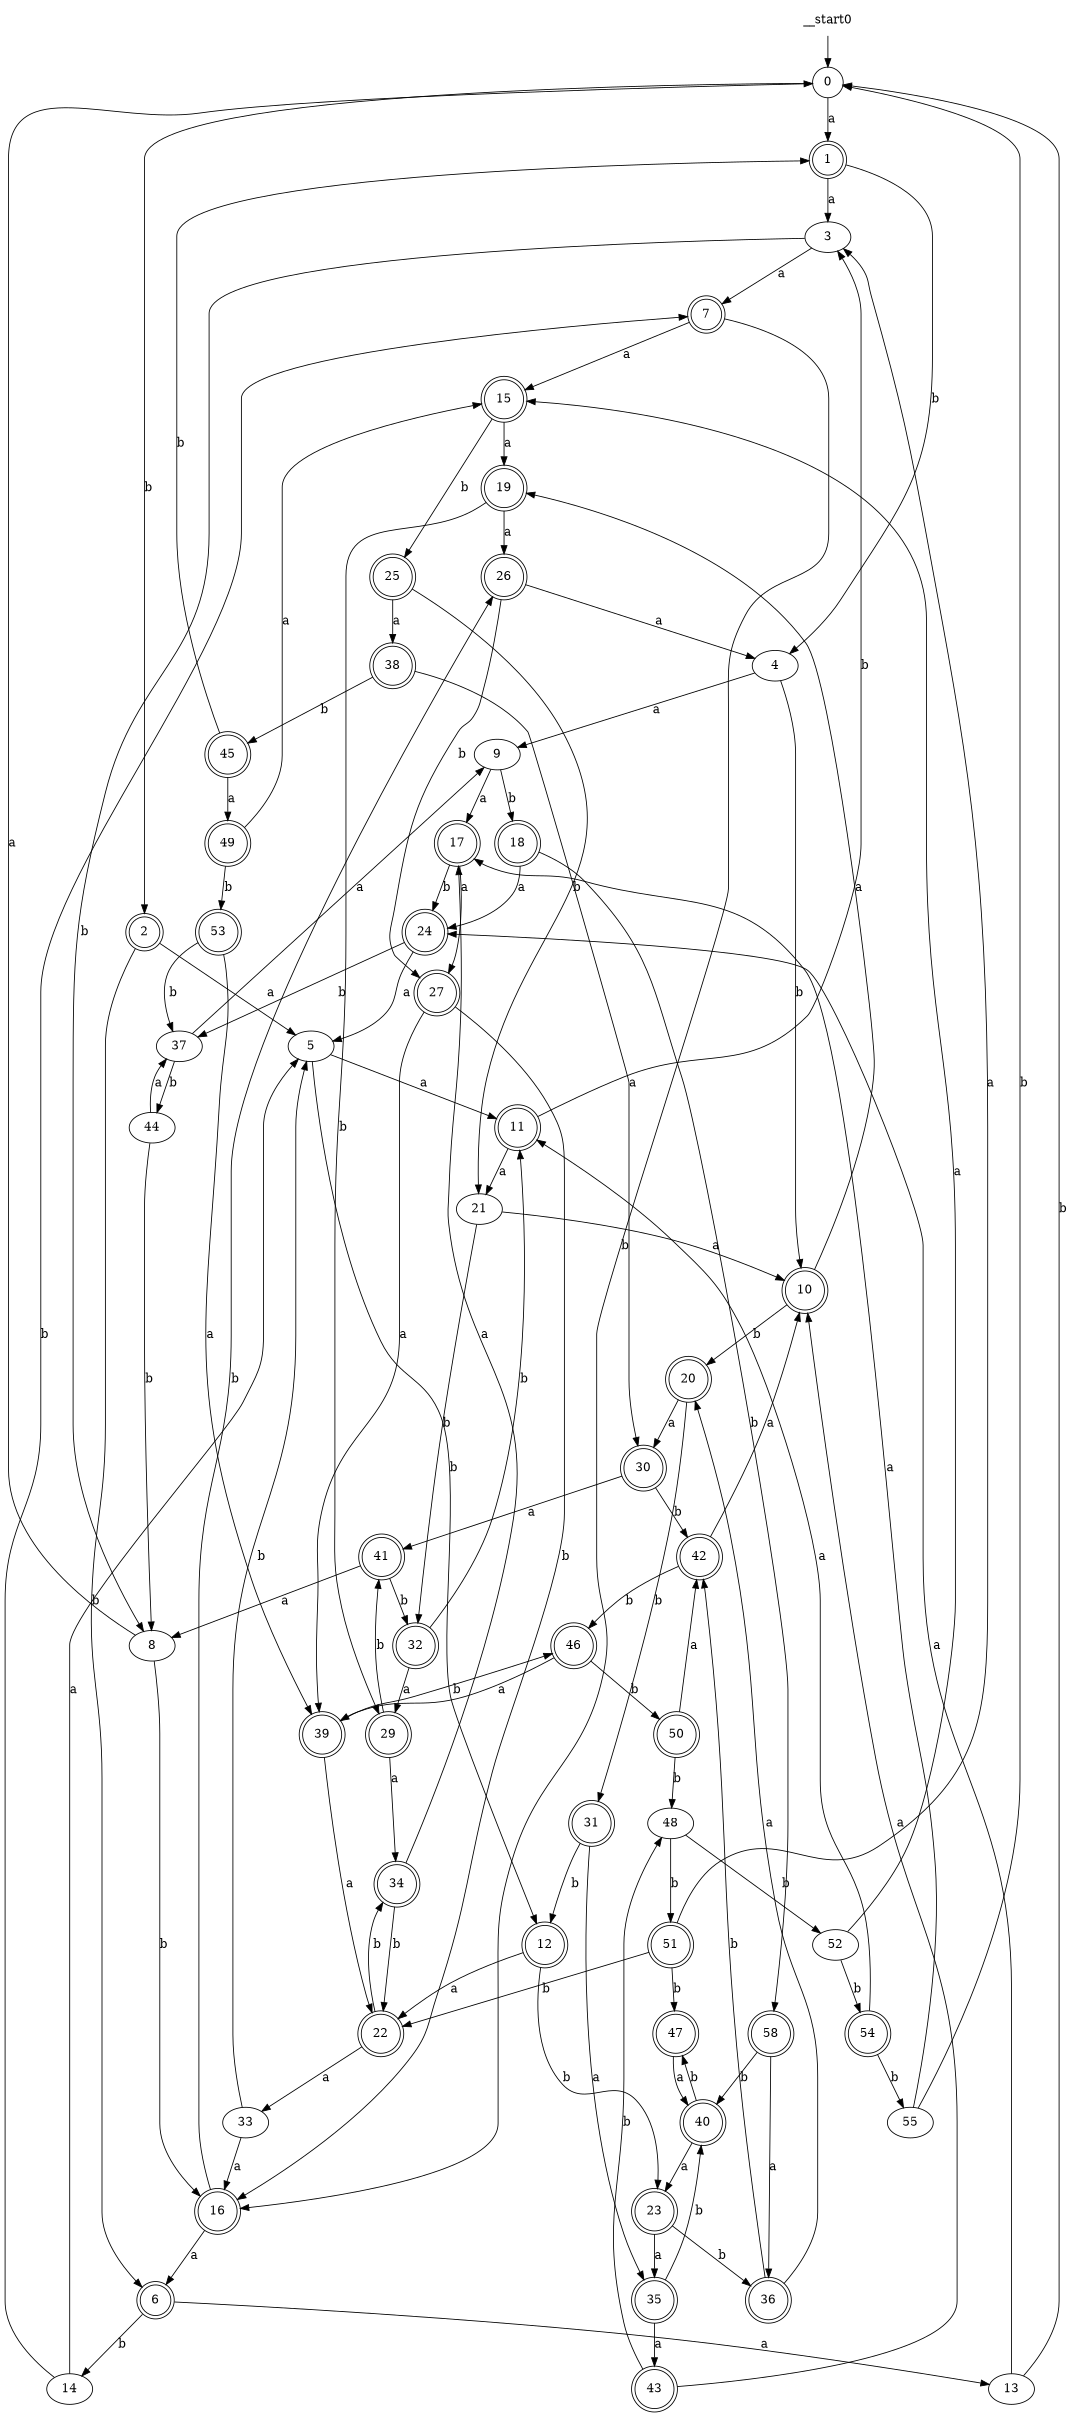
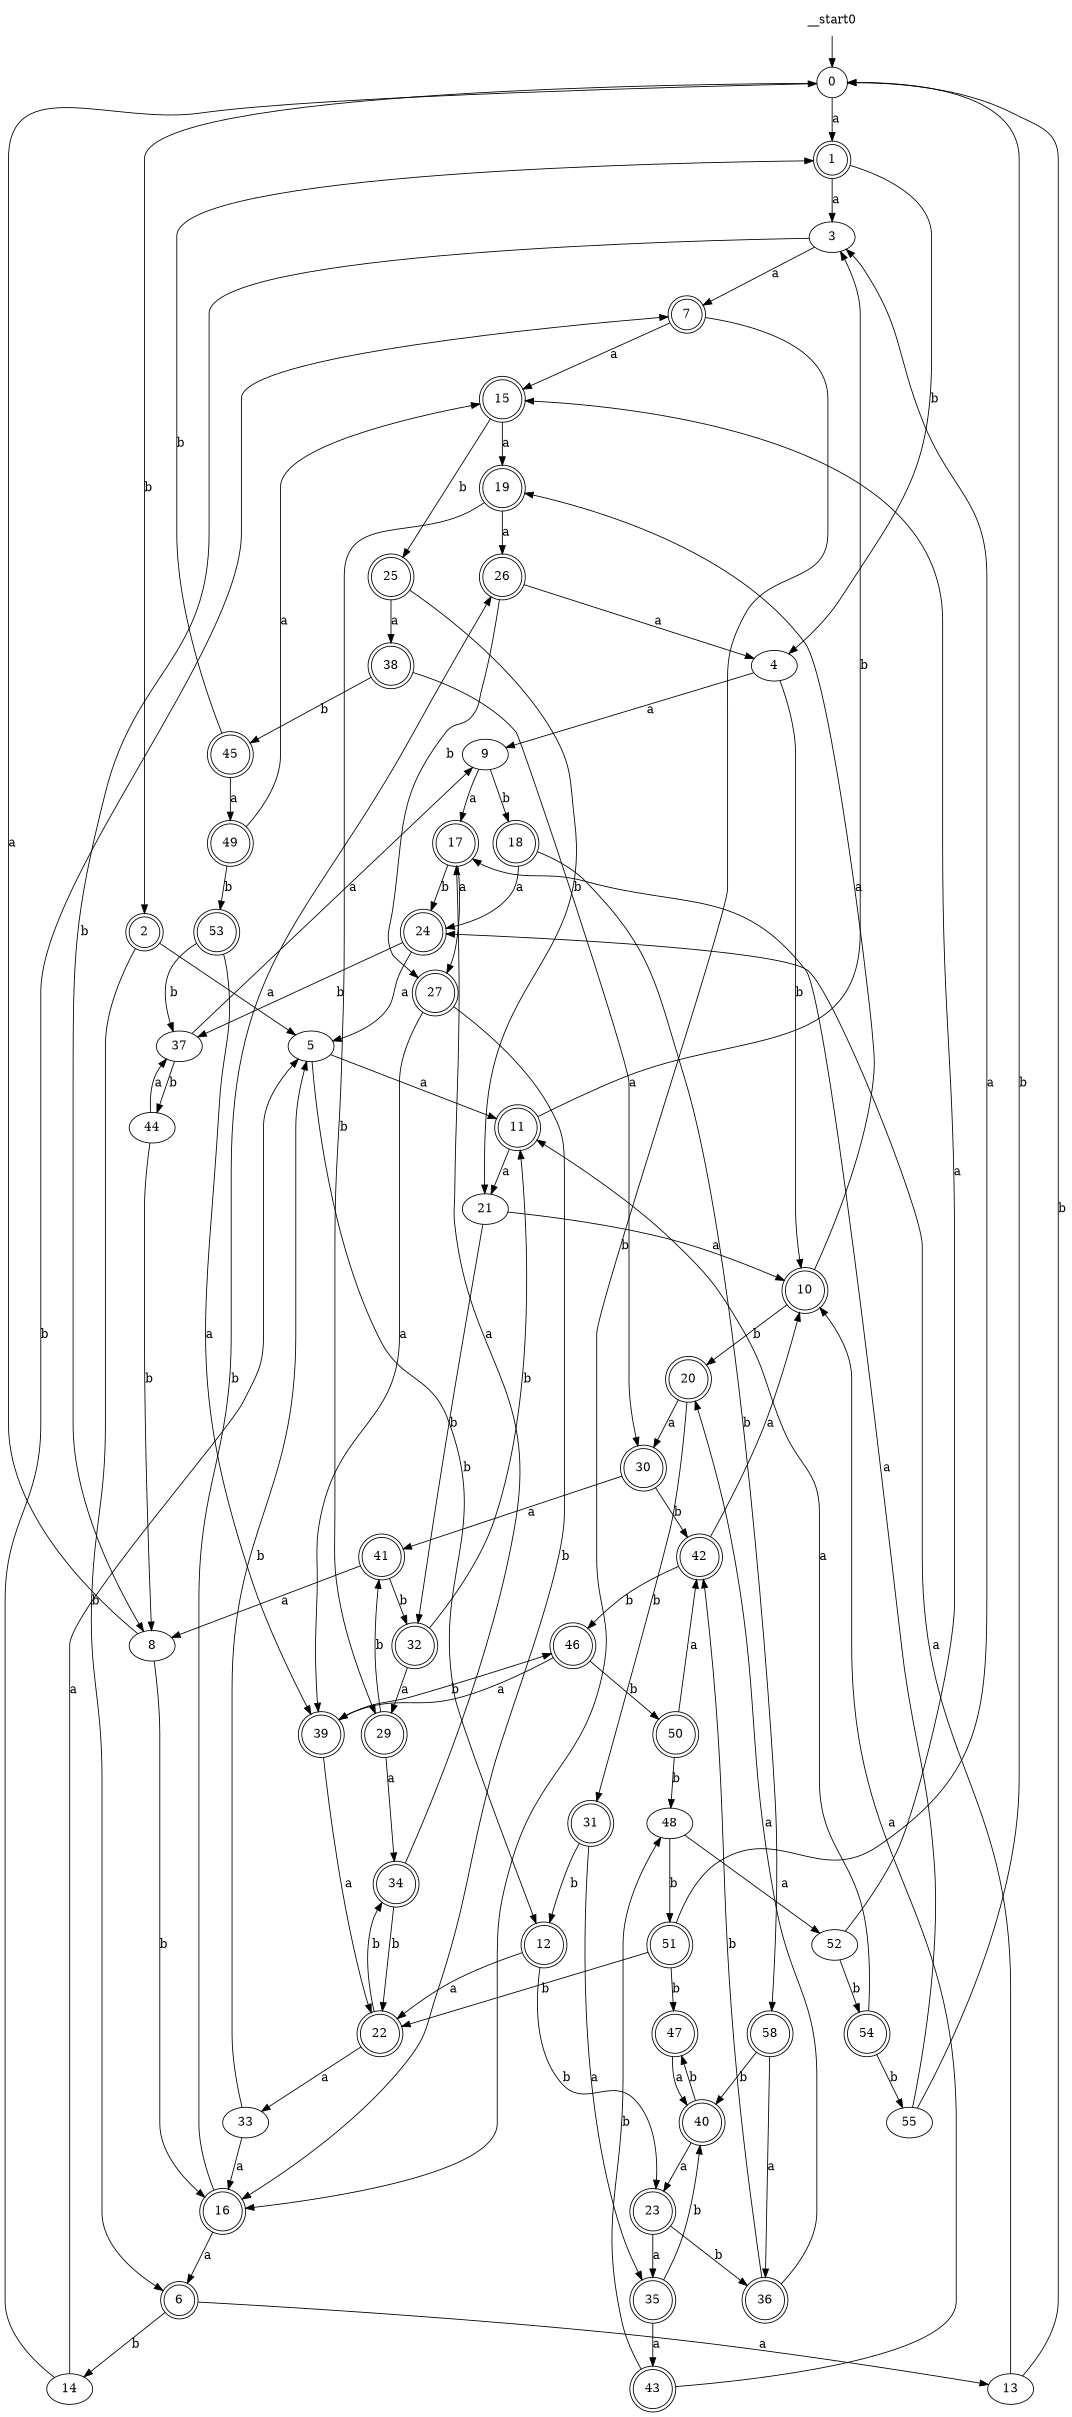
edge "48" -> "52": label "b" -> "a"
